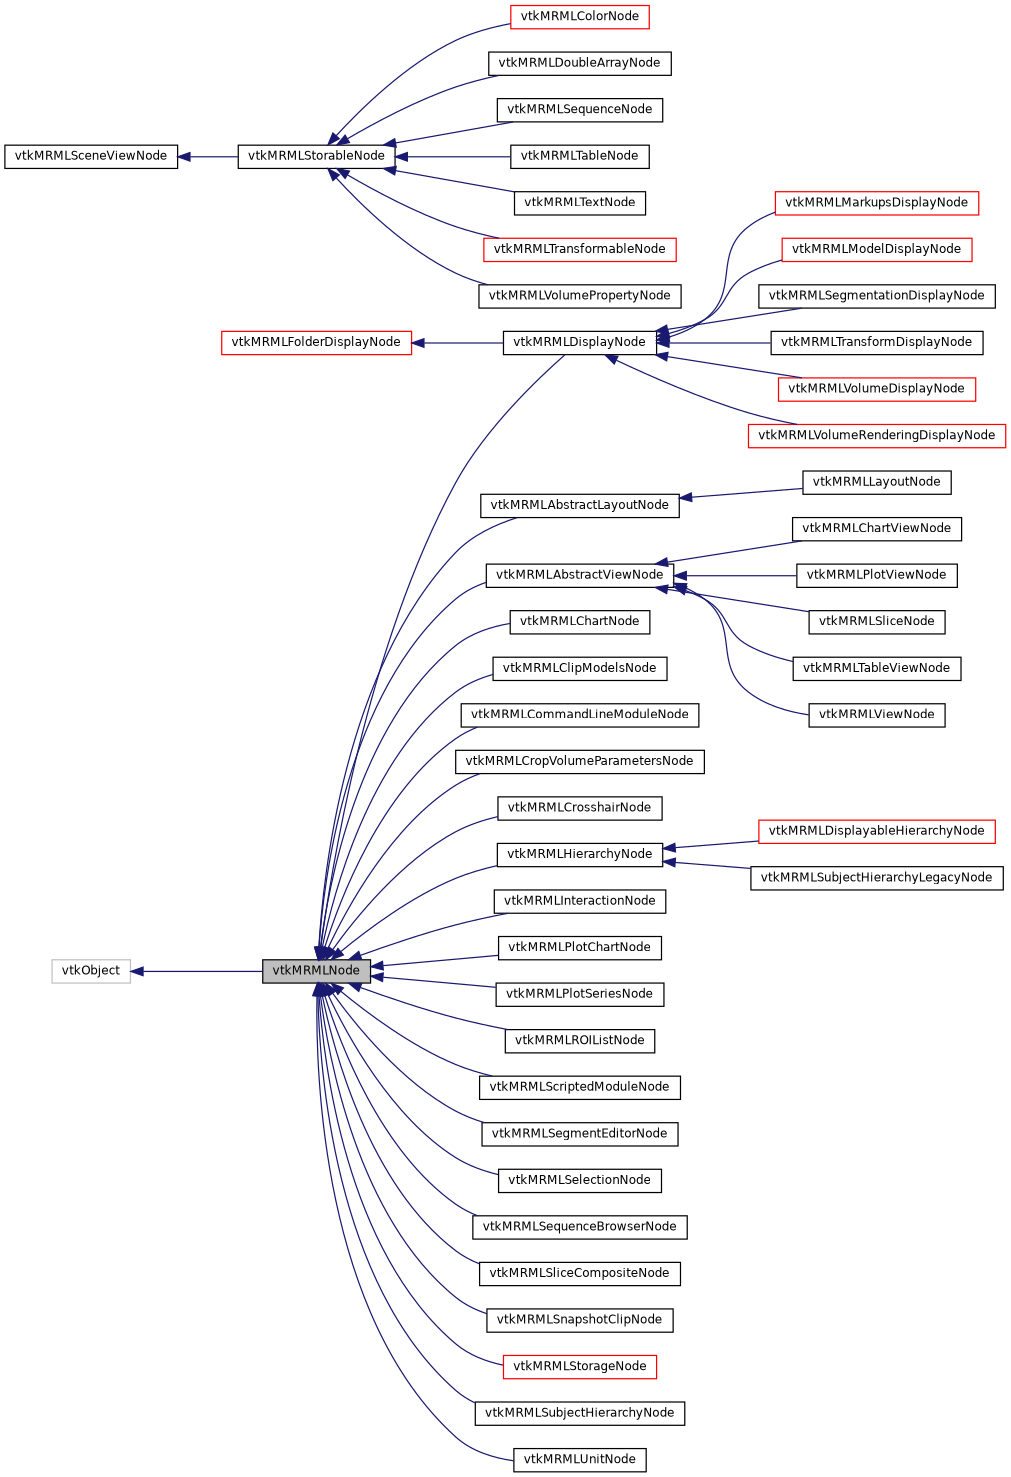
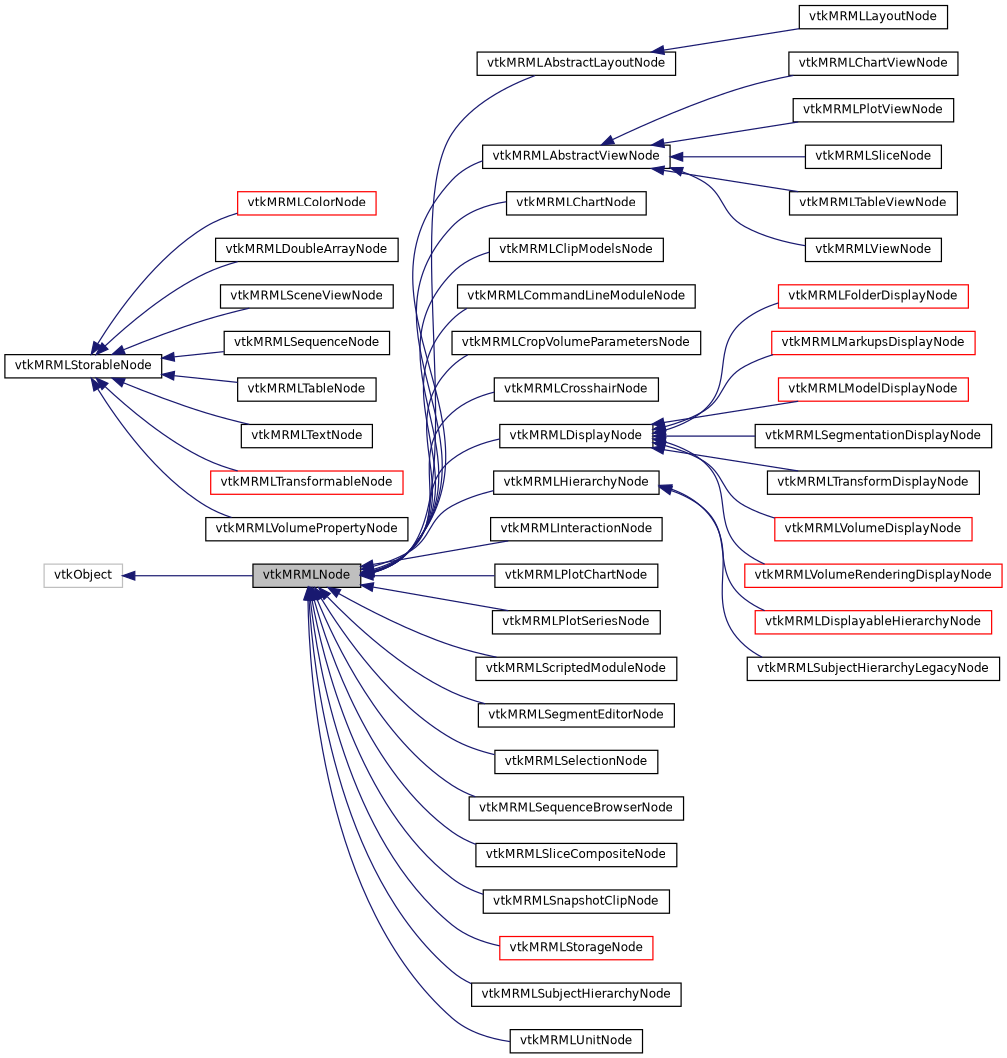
edge "vtkMRMLStorableNode" -> "vtkMRMLSceneViewNode": reversed
edge "vtkMRMLDisplayNode" -> "vtkMRMLFolderDisplayNode": reversed
node "vtkMRMLROIListNode": removed
